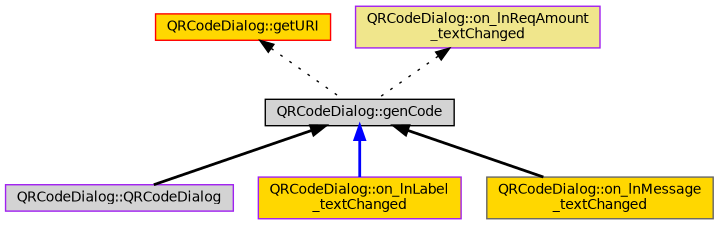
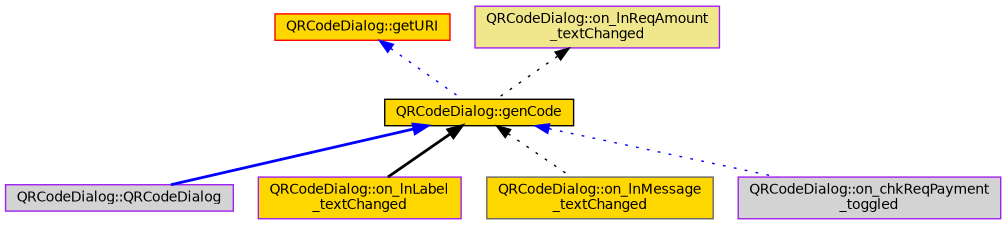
edge "QRCodeDialog::genCode" -> "QRCodeDialog::getURI": color black -> blue
node "QRCodeDialog::genCode": fillcolor lightgrey -> gold
edge "QRCodeDialog::on_lnMessage _textChanged" -> "QRCodeDialog::genCode": style bold -> dotted
edge "QRCodeDialog::QRCodeDialog" -> "QRCodeDialog::genCode": color black -> blue
edge "QRCodeDialog::on_lnLabel _textChanged" -> "QRCodeDialog::genCode": color blue -> black
node "QRCodeDialog::on_chkReqPayment _toggled": added
